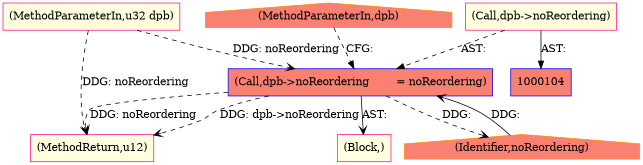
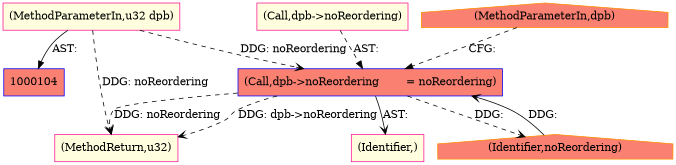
edge "(Call,dpb->noReordering)" -> "1000104": now "(MethodParameterIn,u32 dpb)" -> "1000104"
node "(MethodReturn,u12)": label "(MethodReturn,u12)" -> "(MethodReturn,u32)"
node "(Block,)": label "(Block,)" -> "(Identifier,)"
